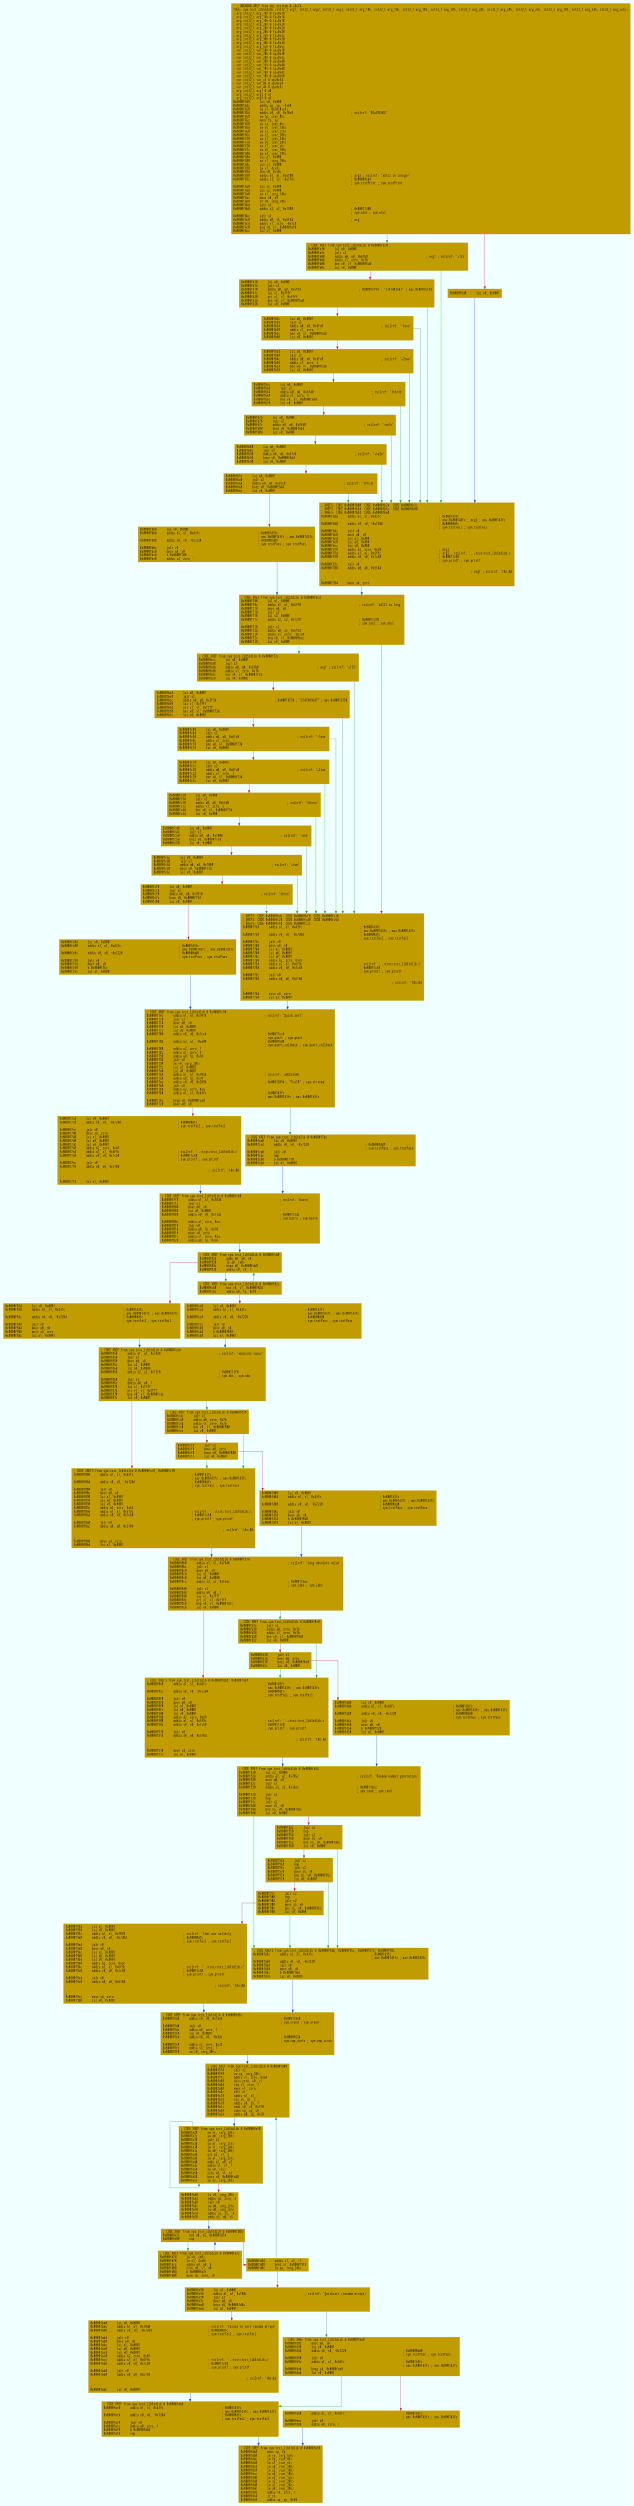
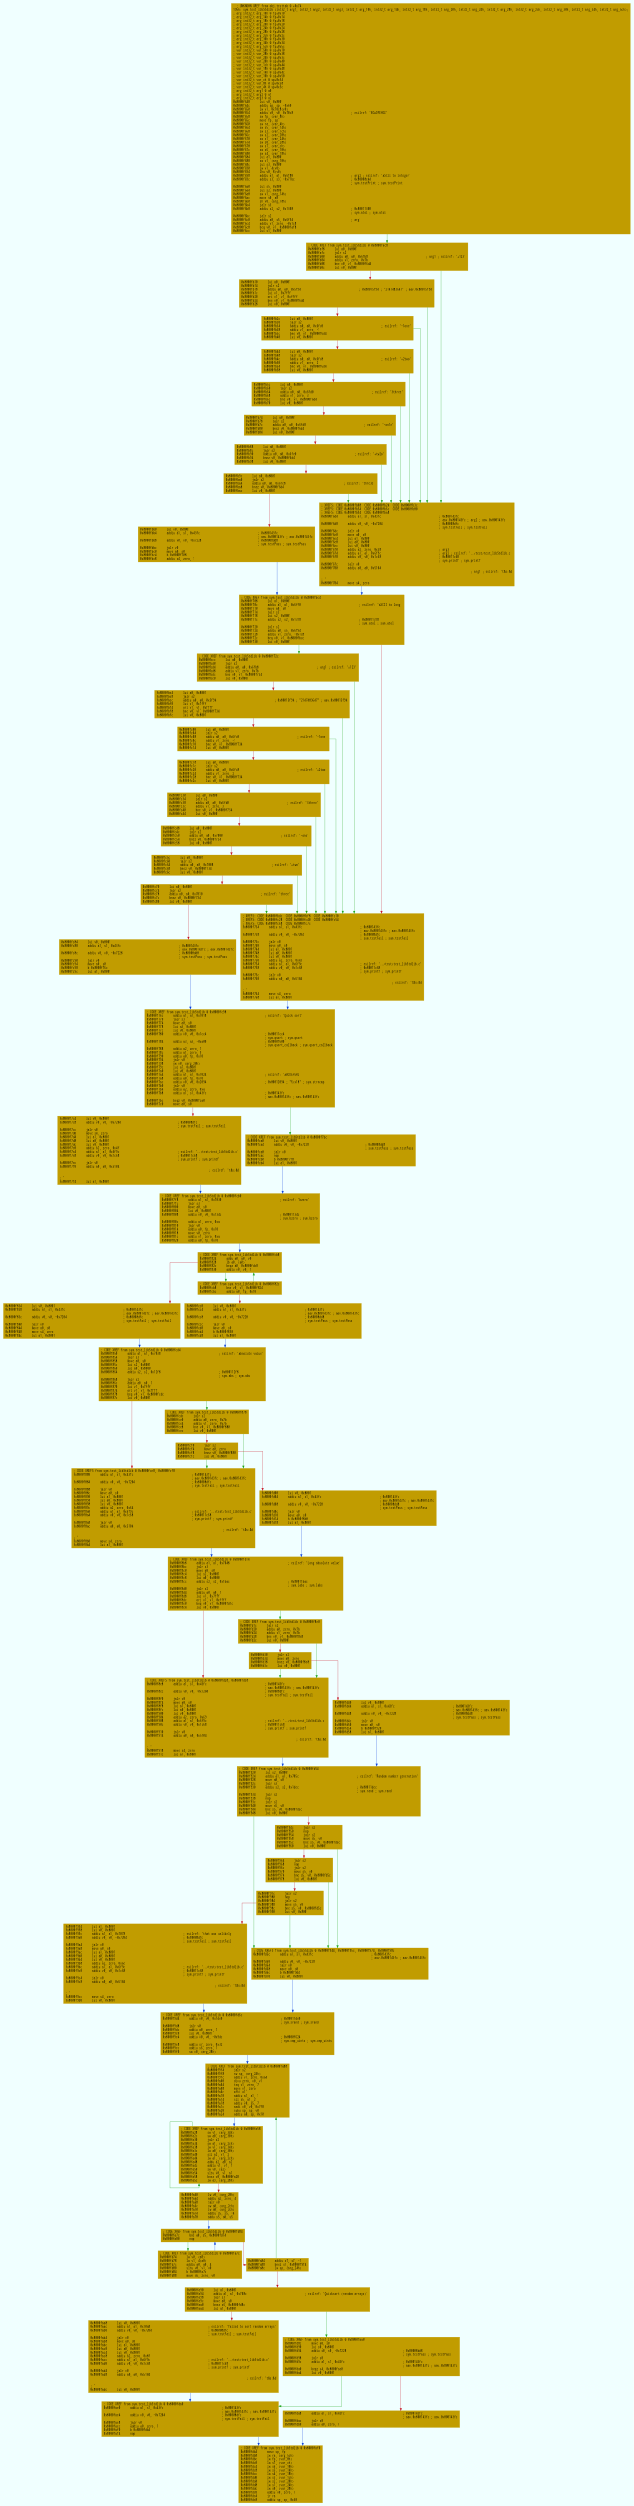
node "0x8000f6d0      lui v0, 0x8001": removed
